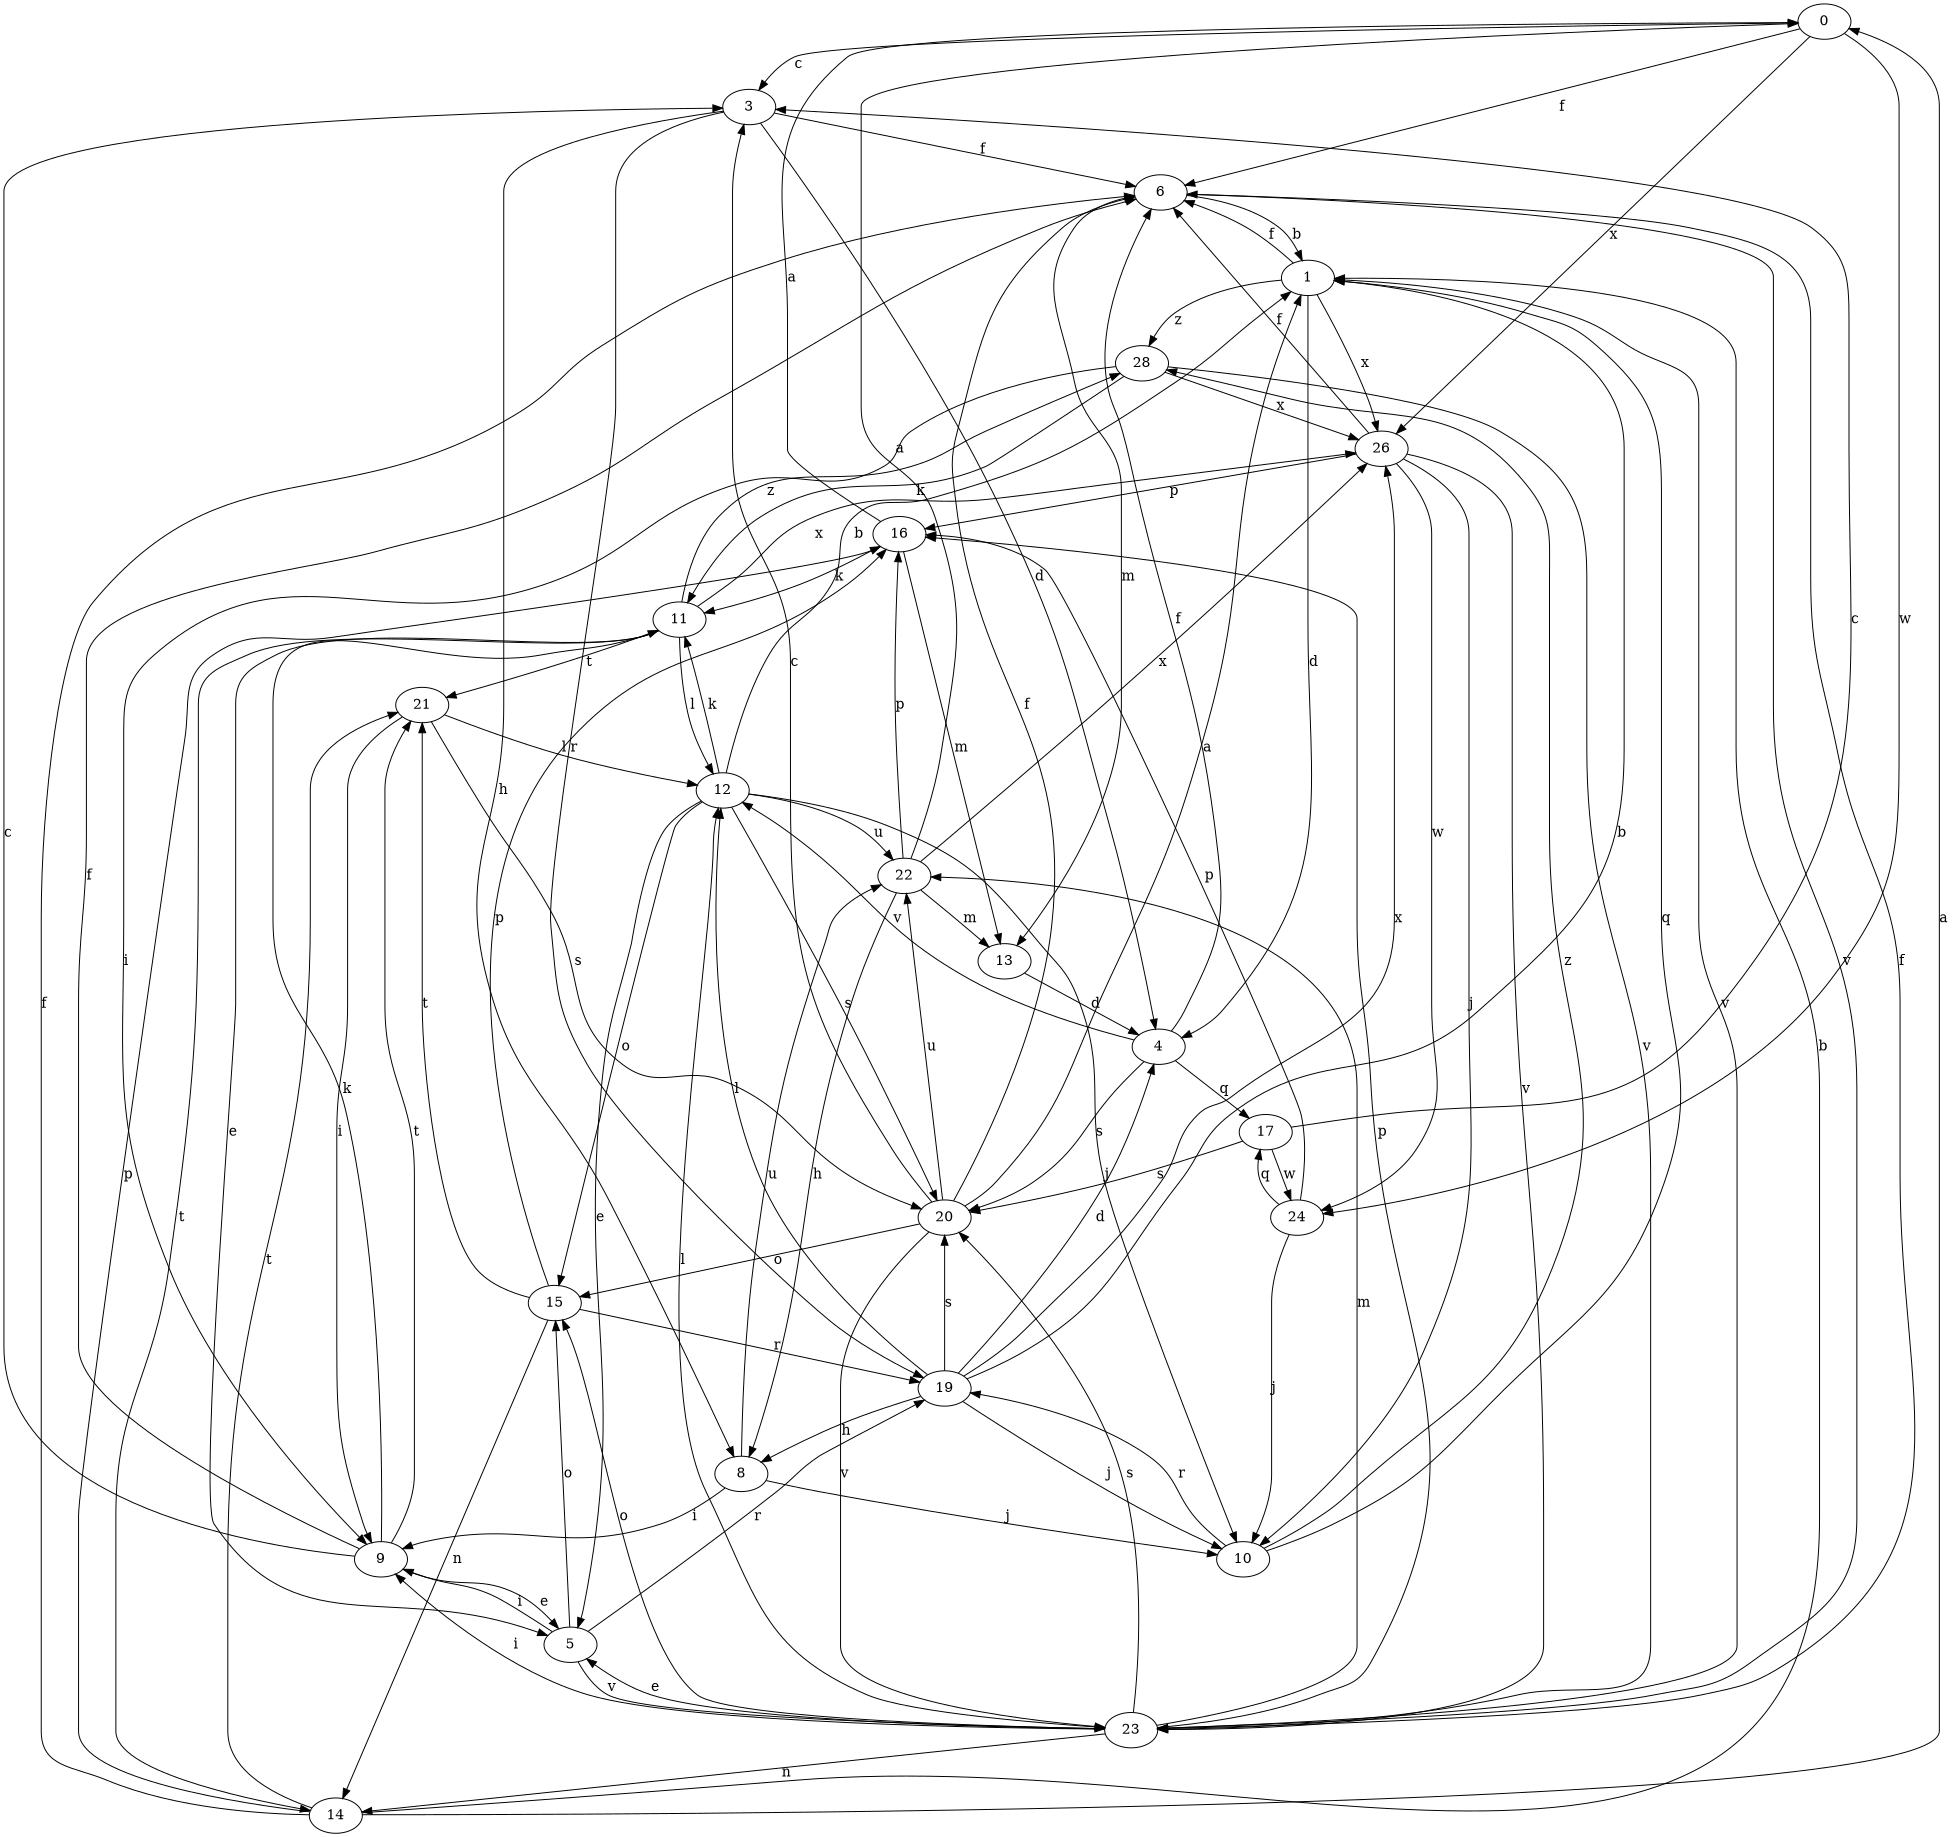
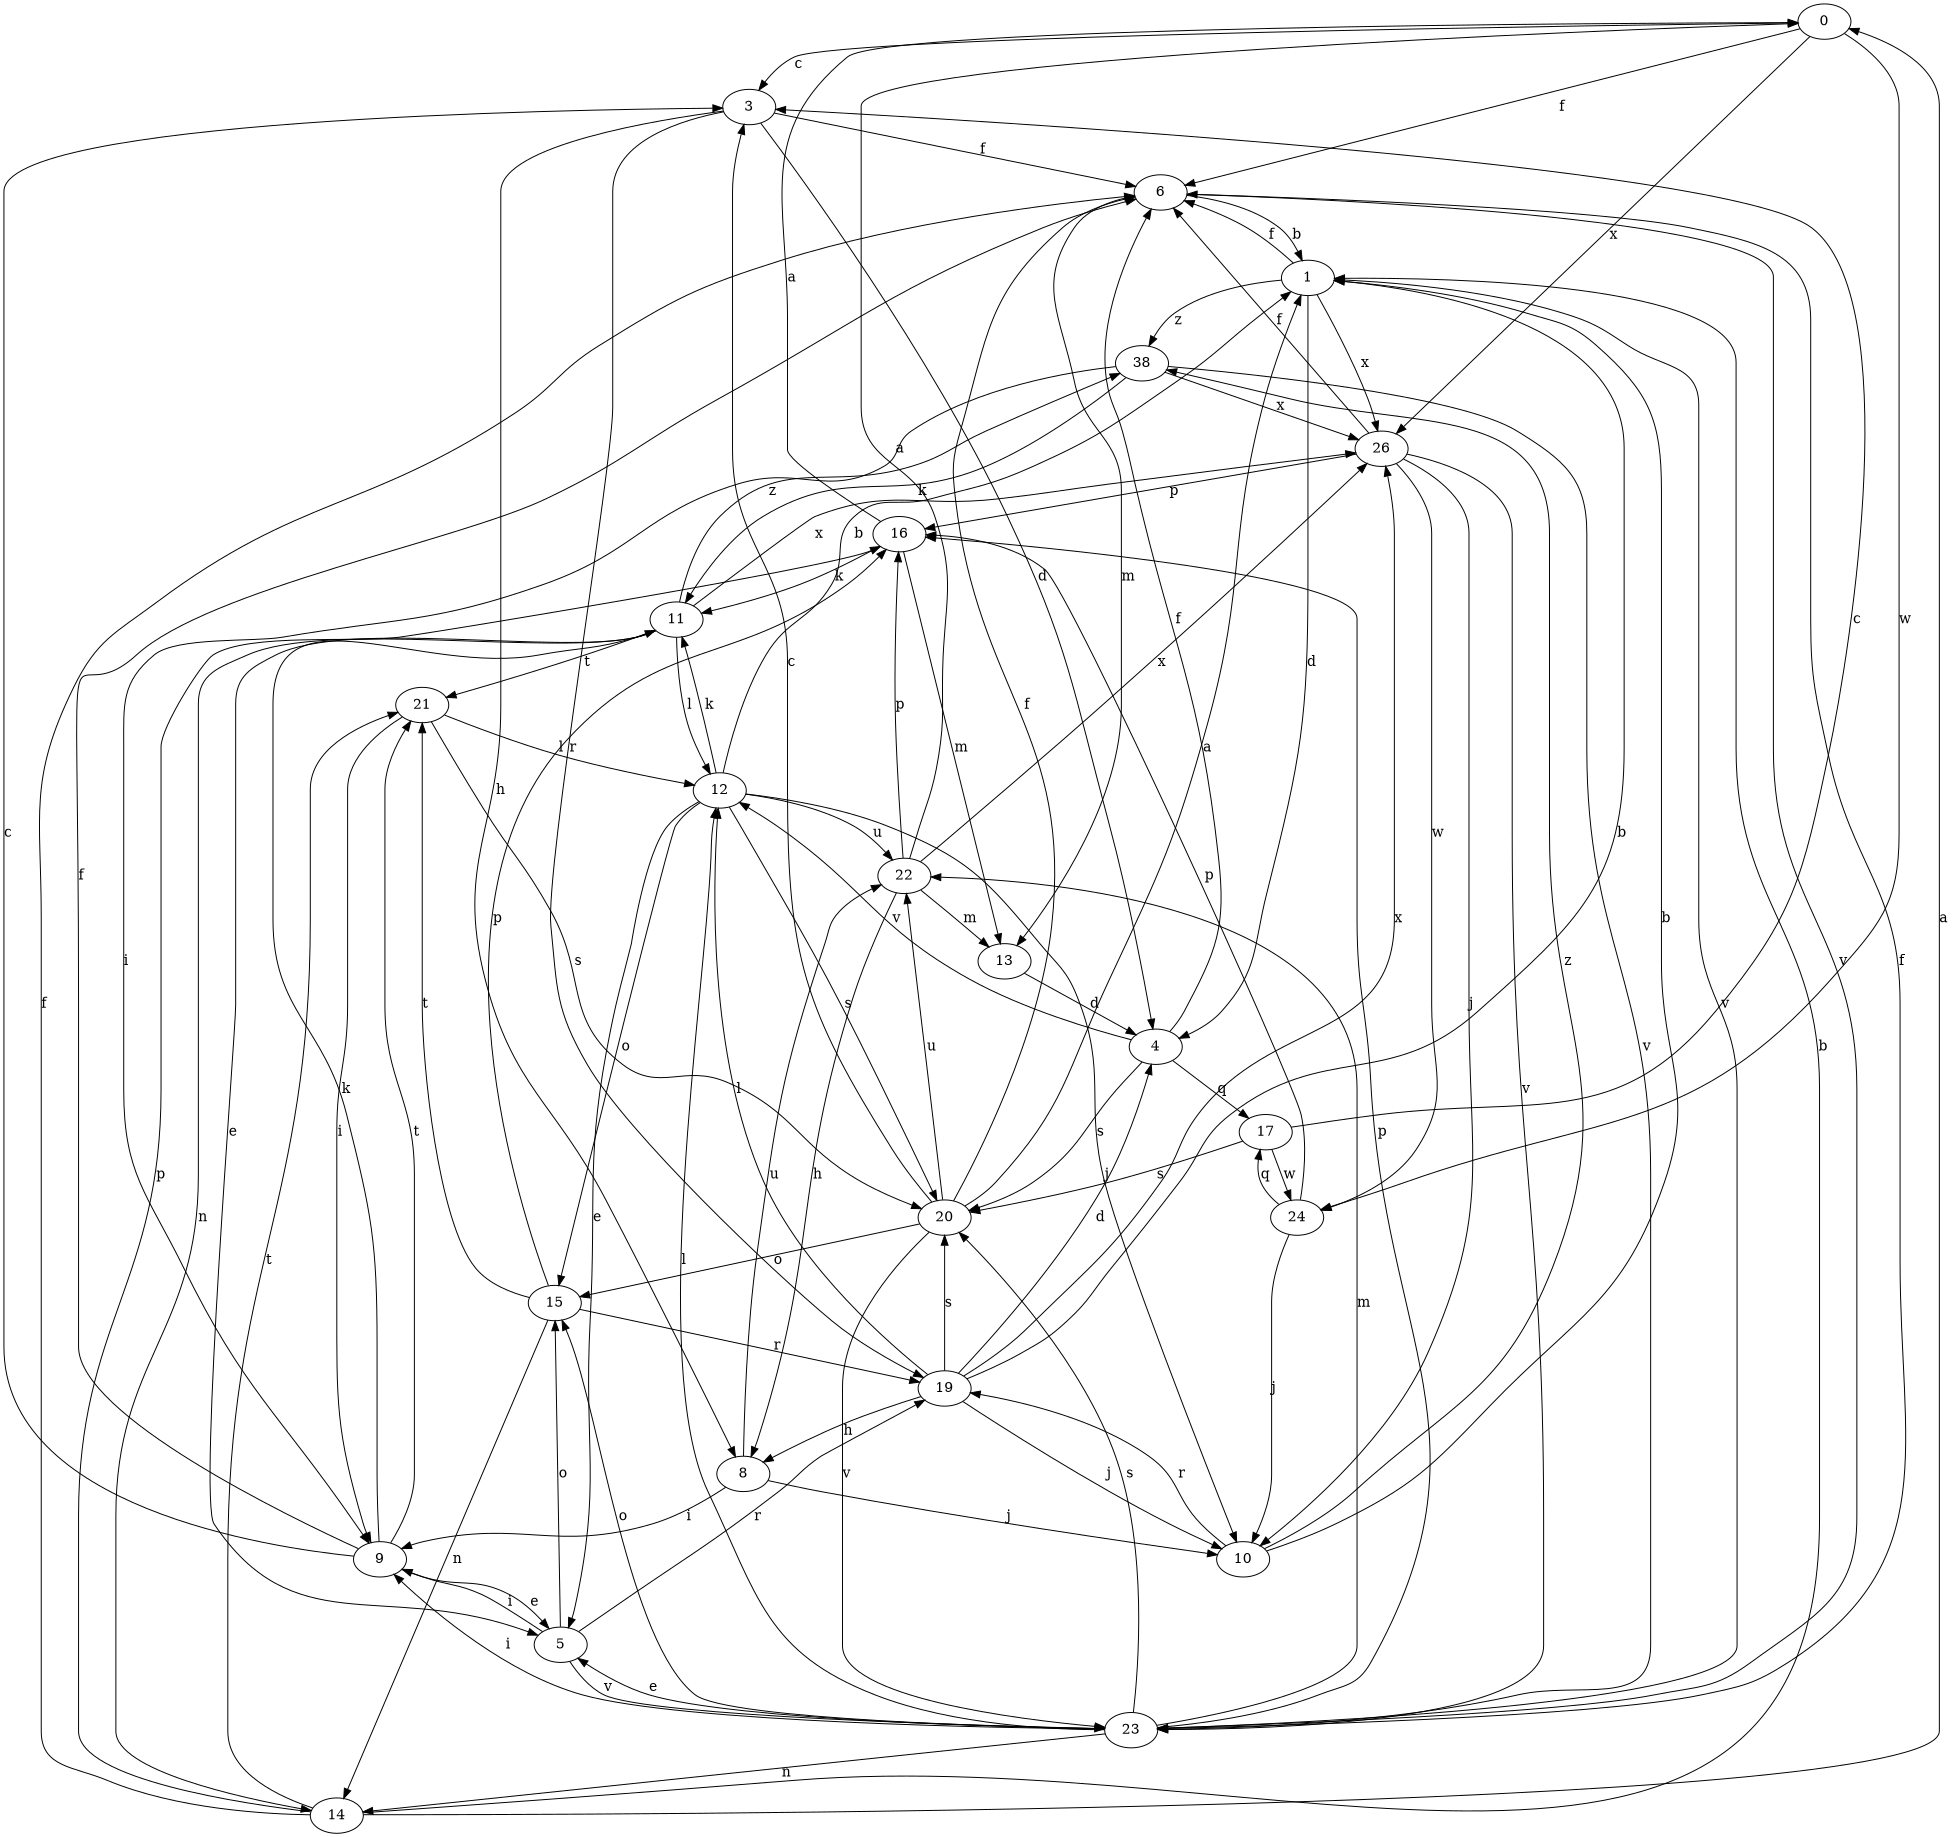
node "28": label "28" -> "38"
edge "10" -> "1": label "q" -> "b"
edge "11" -> "14": label "t" -> "n"
